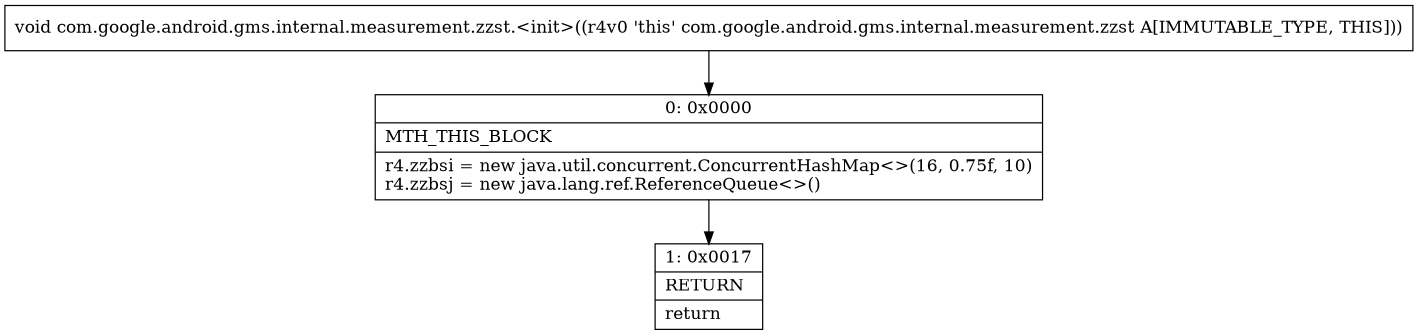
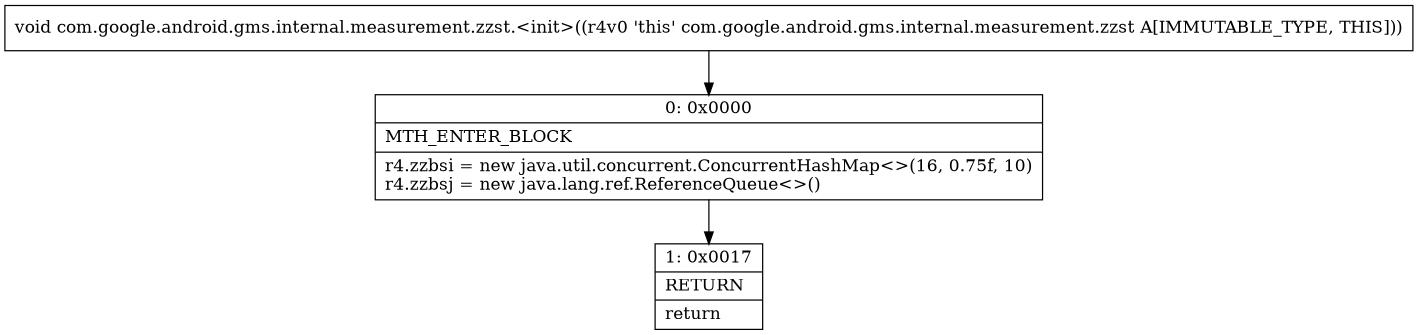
node "0: 0x0000": text "MTH_THIS_BLOCK" -> "MTH_ENTER_BLOCK"
